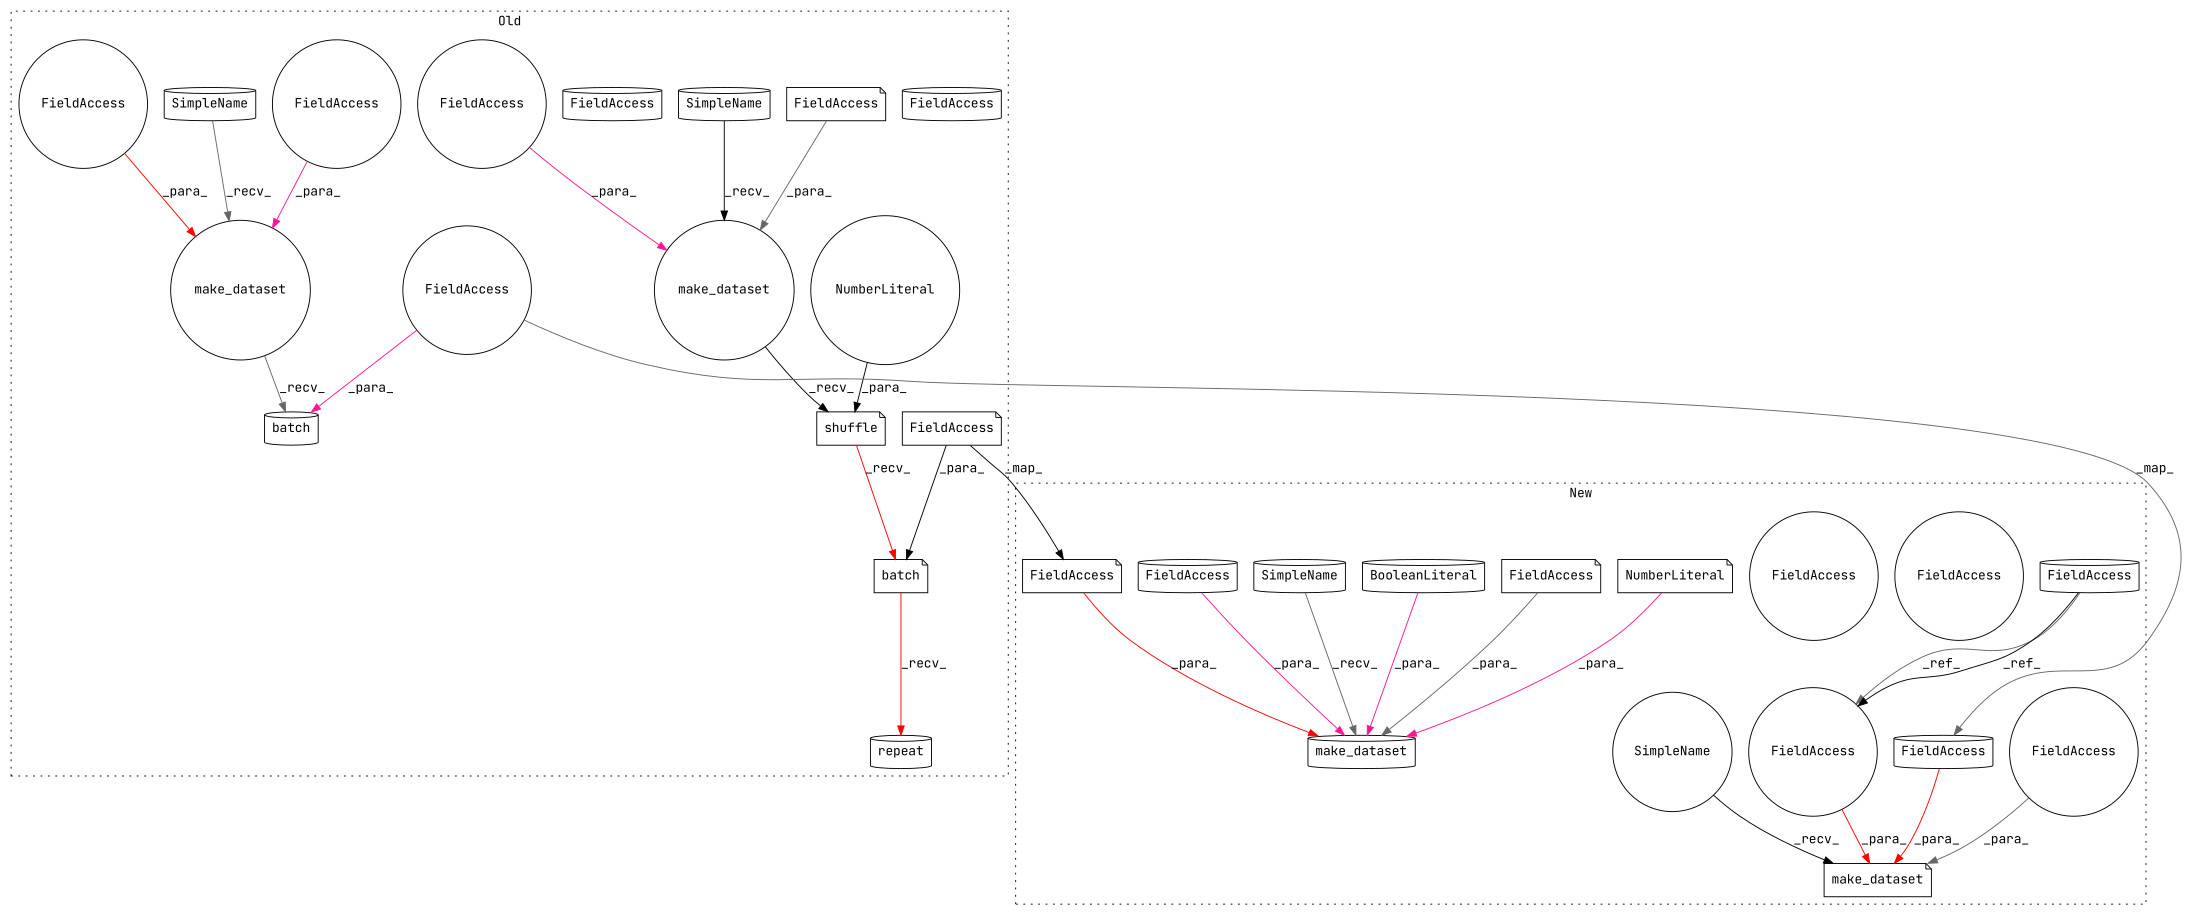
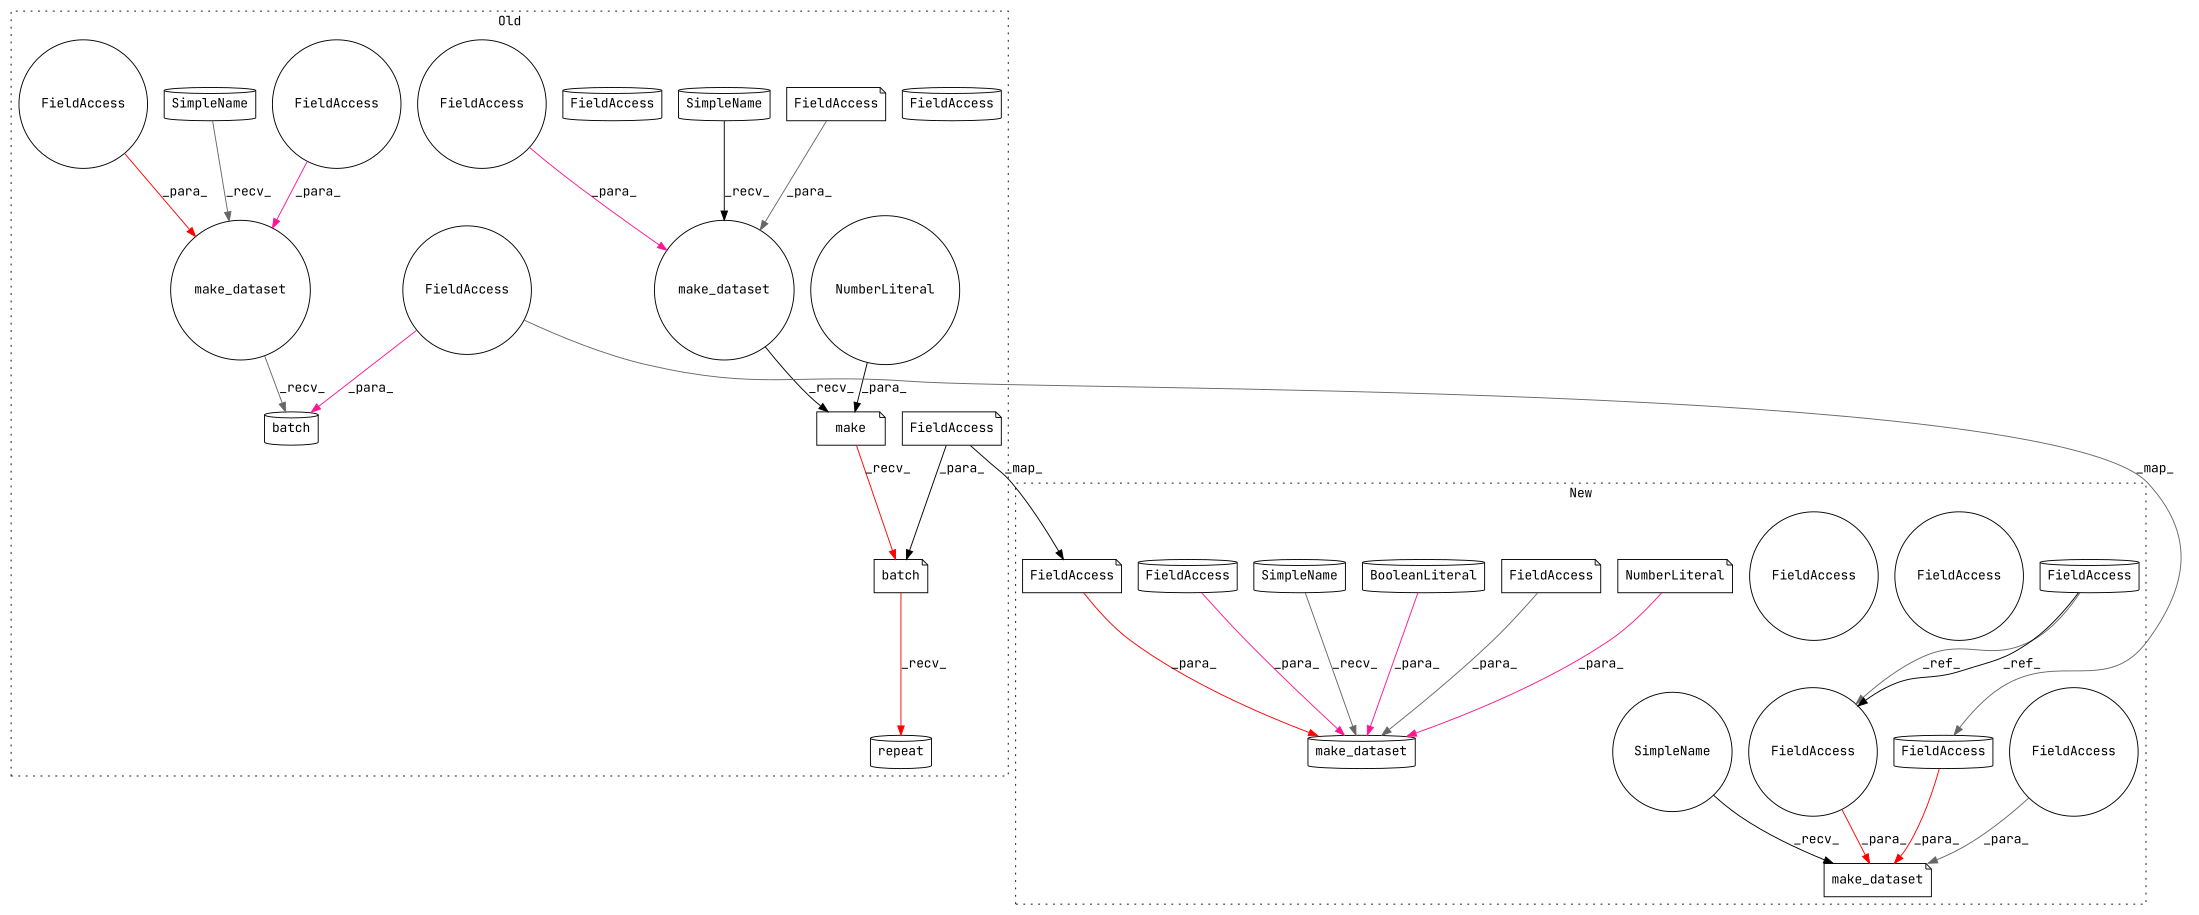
node "shuffle": label "shuffle" -> "make"
